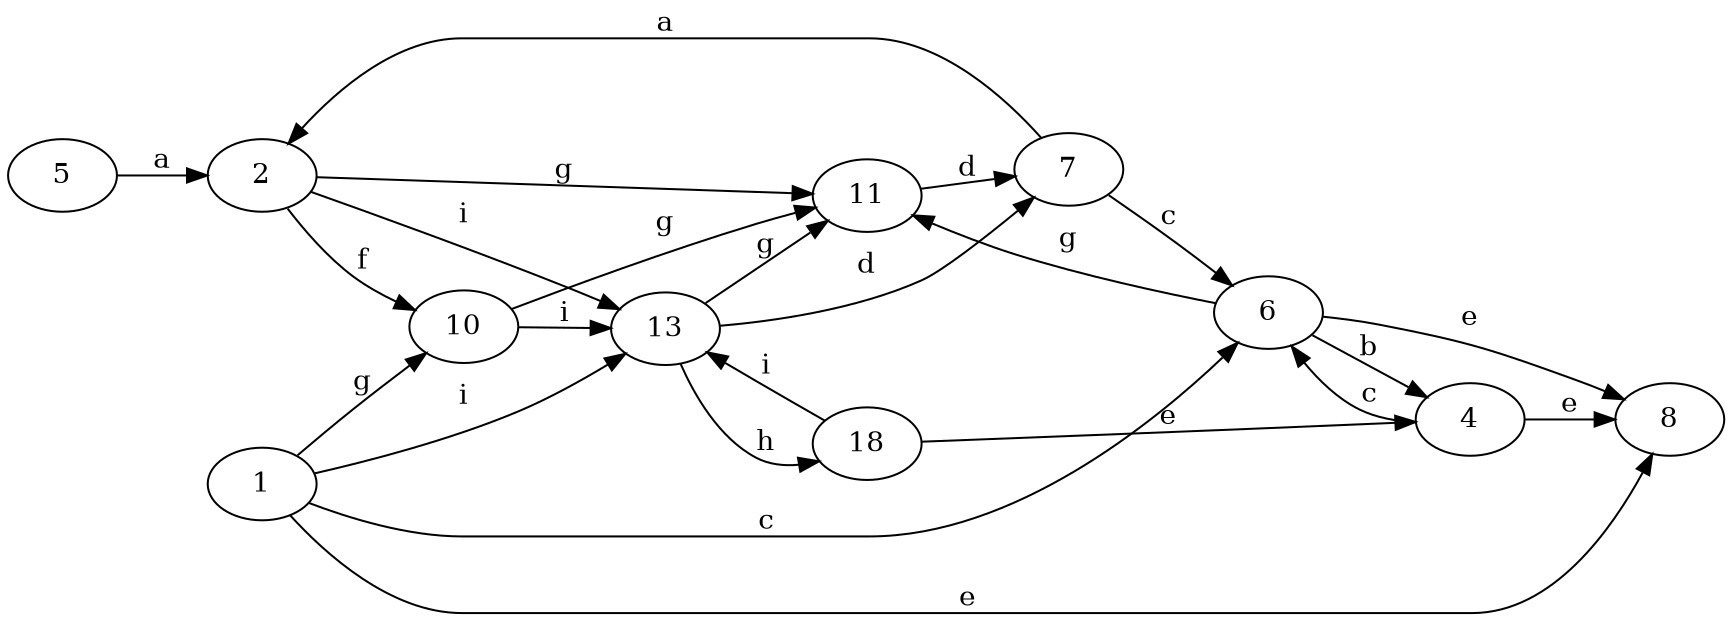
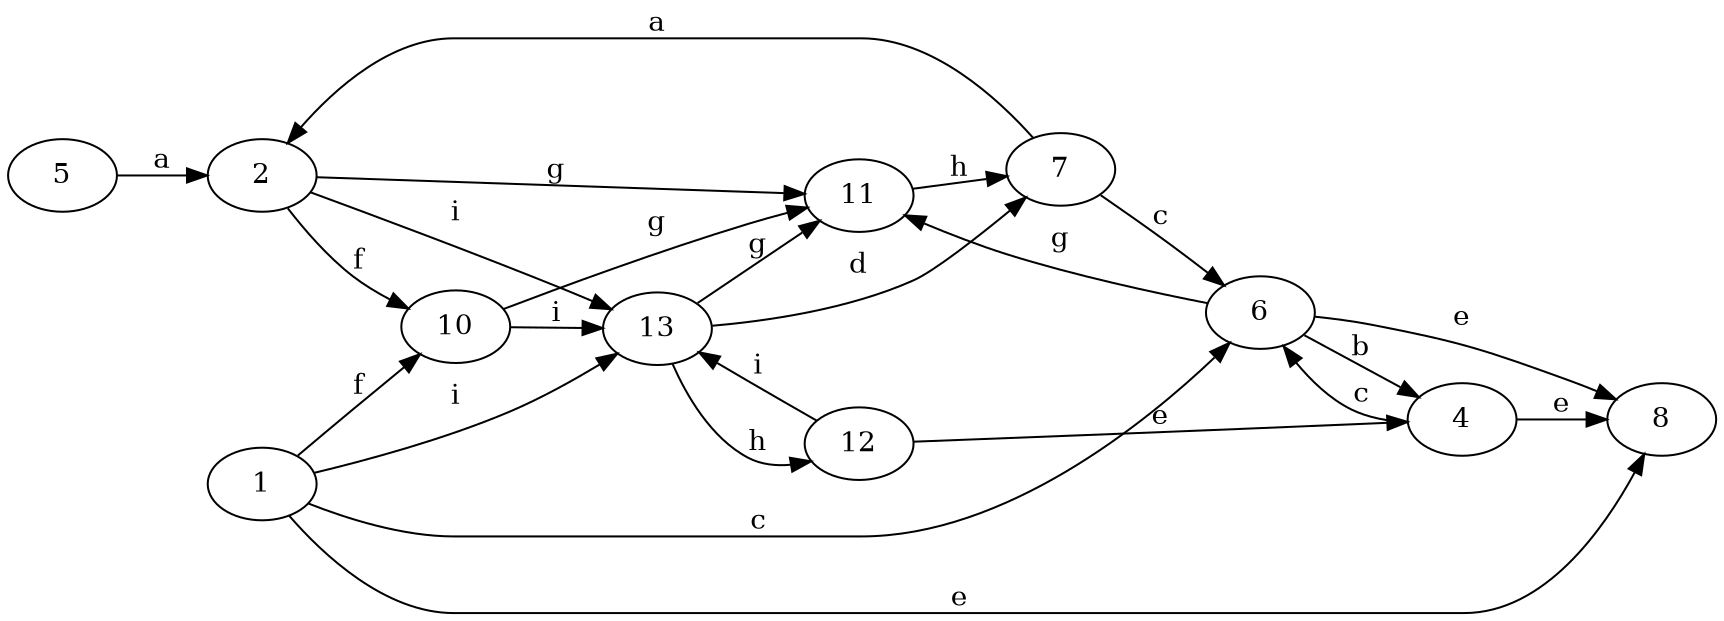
edge "11" -> "7": label "d" -> "h"
edge "1" -> "10": label "g" -> "f"
node "18": label "18" -> "12"
